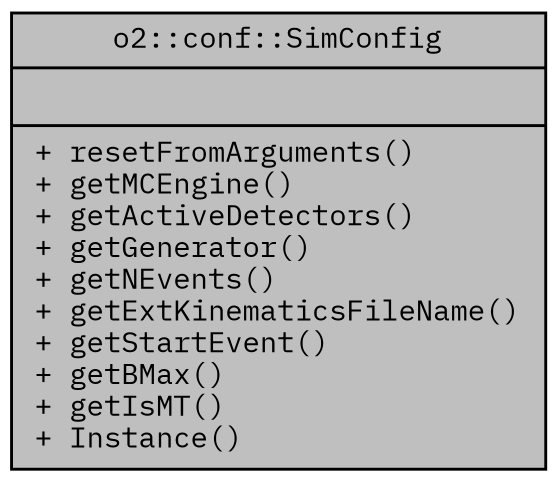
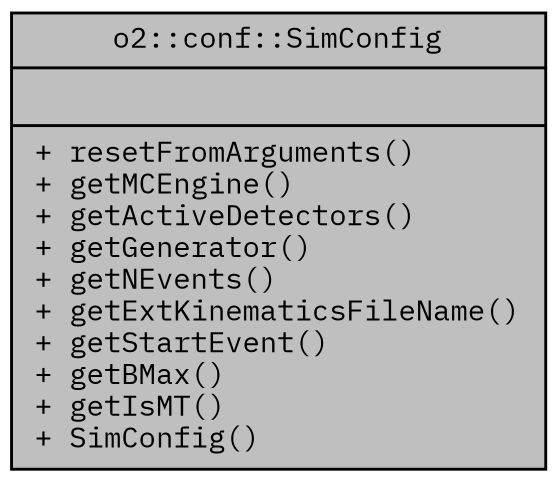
node "o2::conf::SimConfig": text "+ Instance()" -> "+ SimConfig()"
